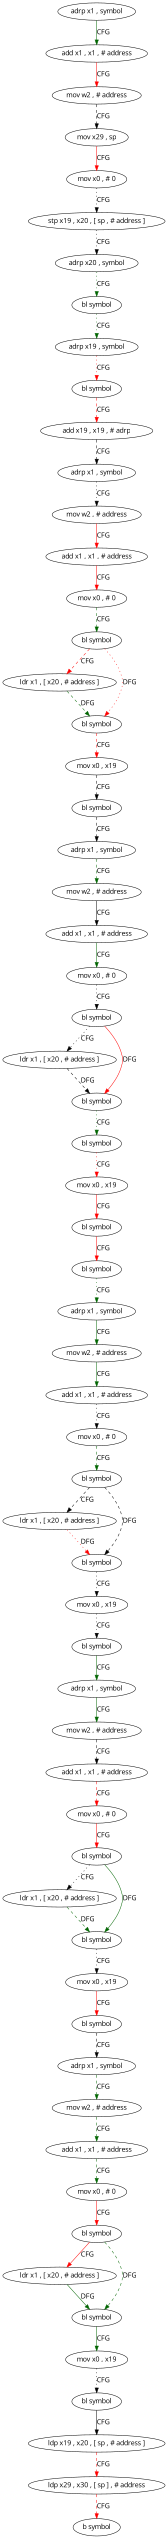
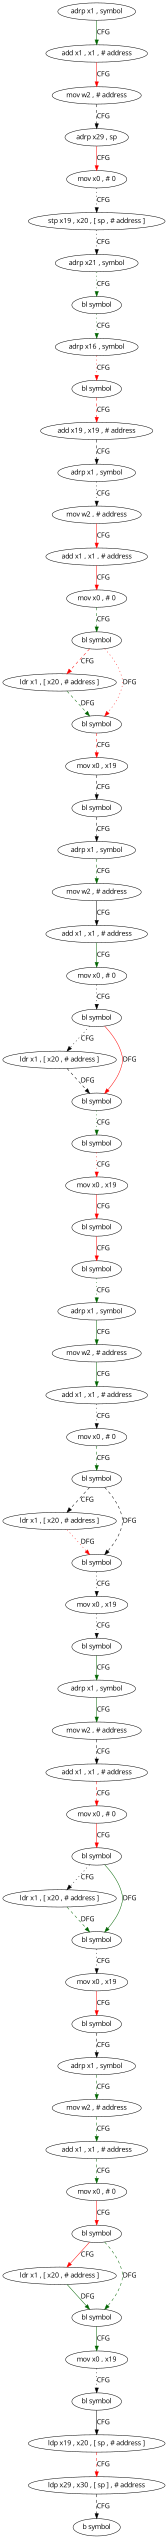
node "mov x29 , sp": label "mov x29 , sp" -> "adrp x29 , sp"
node "adrp x20 , symbol": label "adrp x20 , symbol" -> "adrp x21 , symbol"
node "adrp x19 , symbol": label "adrp x19 , symbol" -> "adrp x16 , symbol"
node "add x19 , x19 , # adrp": label "add x19 , x19 , # adrp" -> "add x19 , x19 , # address"
edge "ldp x29 , x30 , [ sp ] , # address" -> "b symbol": color red -> black
